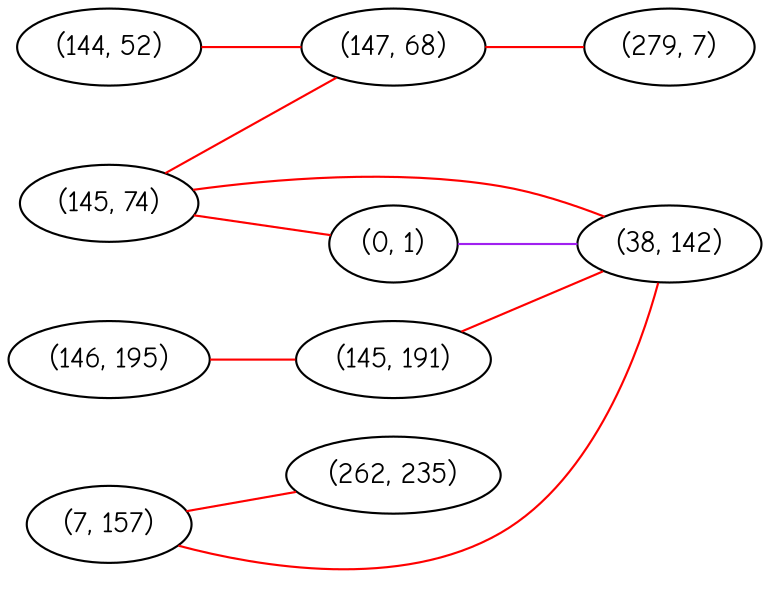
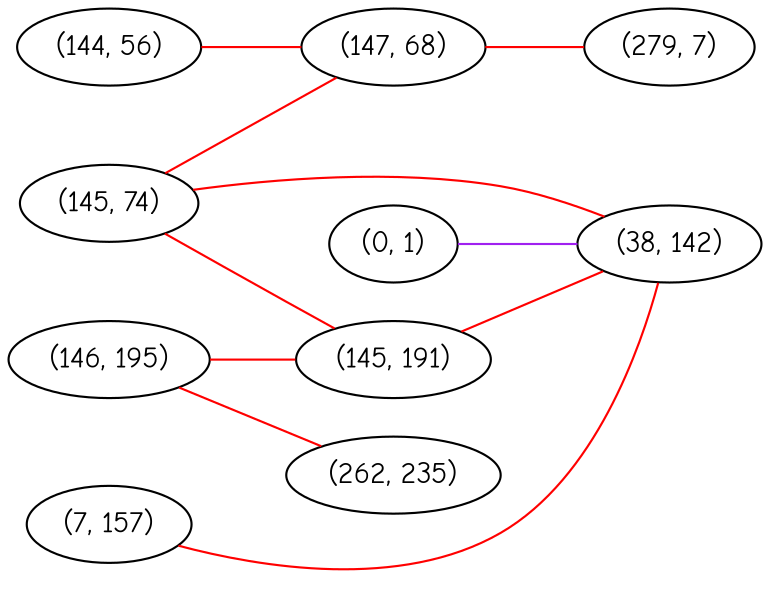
node "(144, 52)": label "(144, 52)" -> "(144, 56)"
edge "(145, 74)" -- "(0, 1)": now "(145, 74)" -- "(145, 191)"
edge "(262, 235)" -- "(7, 157)": now "(262, 235)" -- "(146, 195)"
